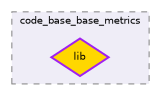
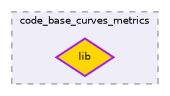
cluster "code_base_base_metrics": label "code_base_base_metrics" -> "code_base_curves_metrics"
